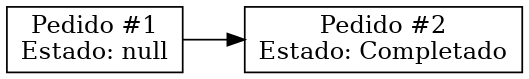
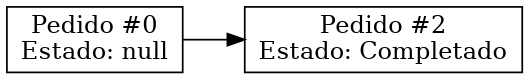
node "Pedido #1 Estado: null": label "Pedido #1 Estado: null" -> "Pedido #0 Estado: null"
